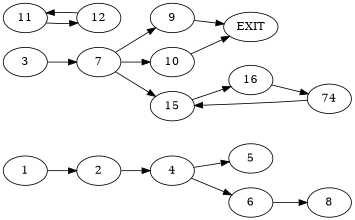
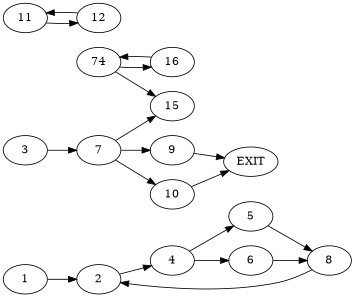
edge "15" -> "16": now "74" -> "16"
edge "5" -> "8": added
edge "8" -> "2": added
